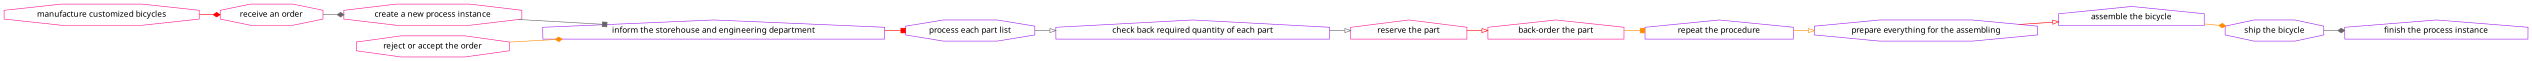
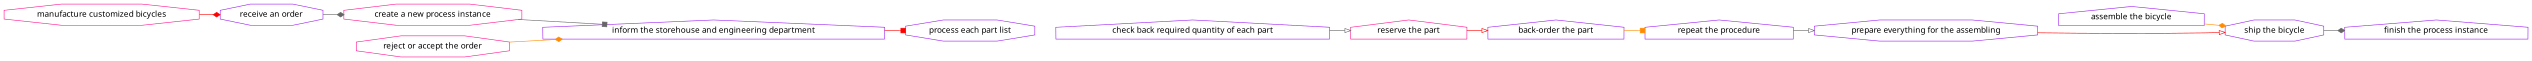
node "receive an order": color deeppink -> purple
edge "prepare everything for the assembling" -> "assemble the bicycle": now "prepare everything for the assembling" -> "ship the bicycle"
edge "process each part list" -> "check back required quantity of each part": removed
node "back-order the part": color deeppink -> purple
edge "repeat the procedure" -> "prepare everything for the assembling": color darkorange -> gray40
